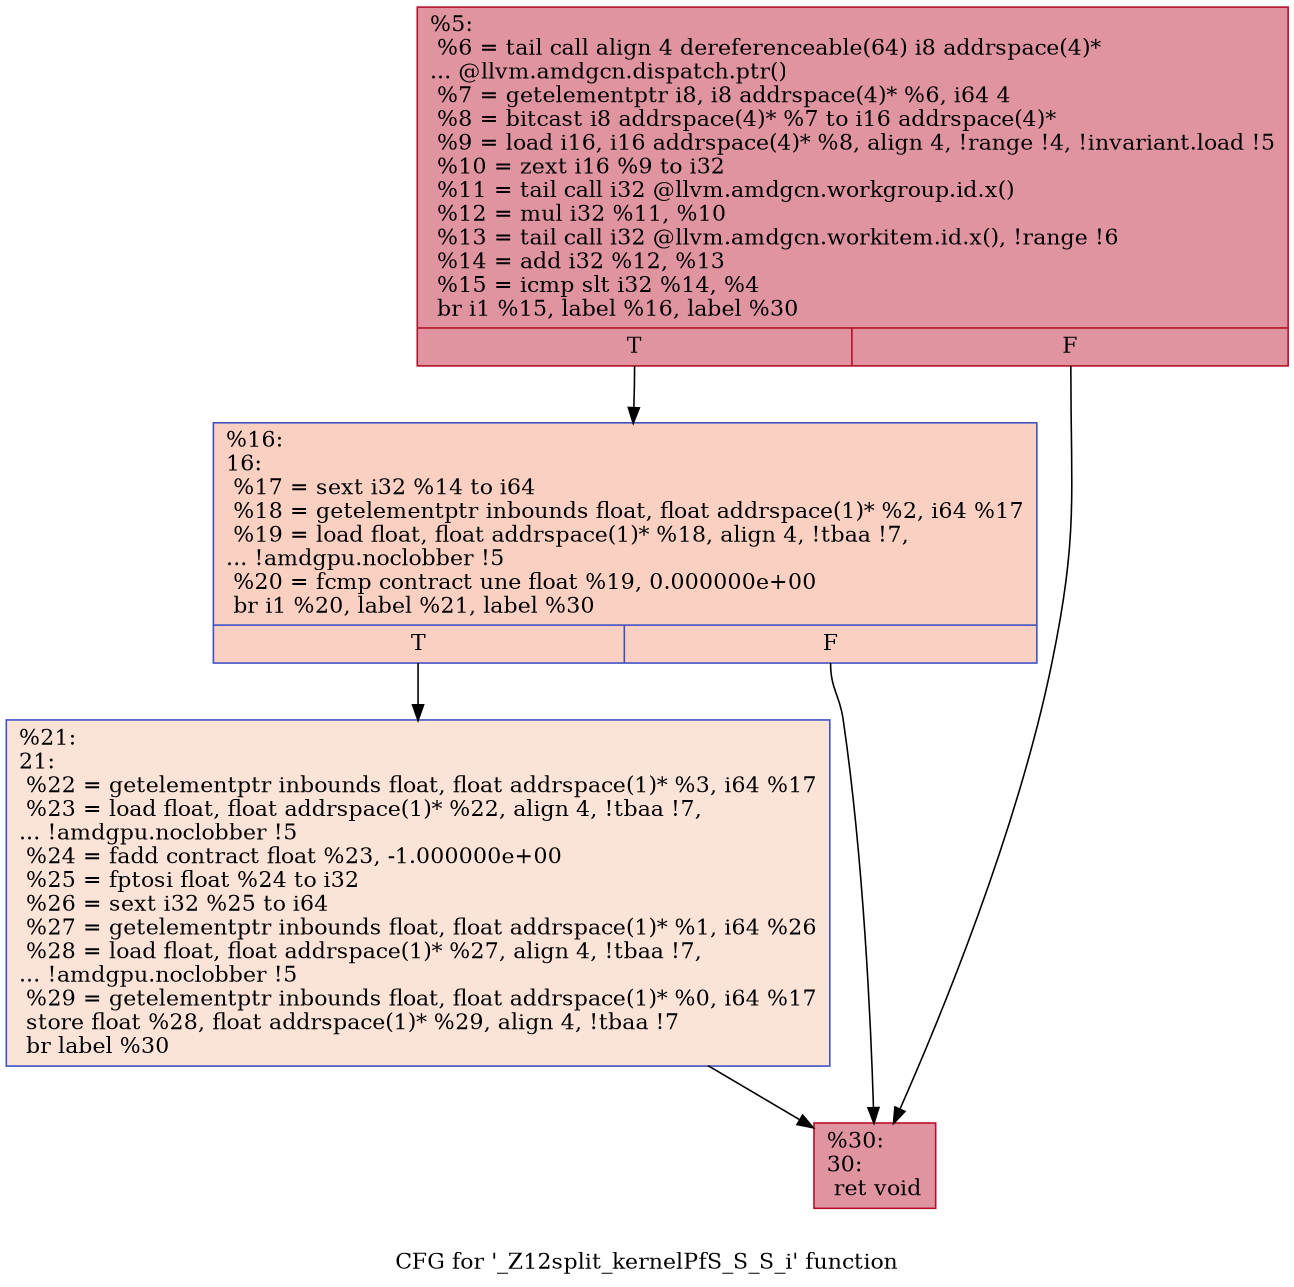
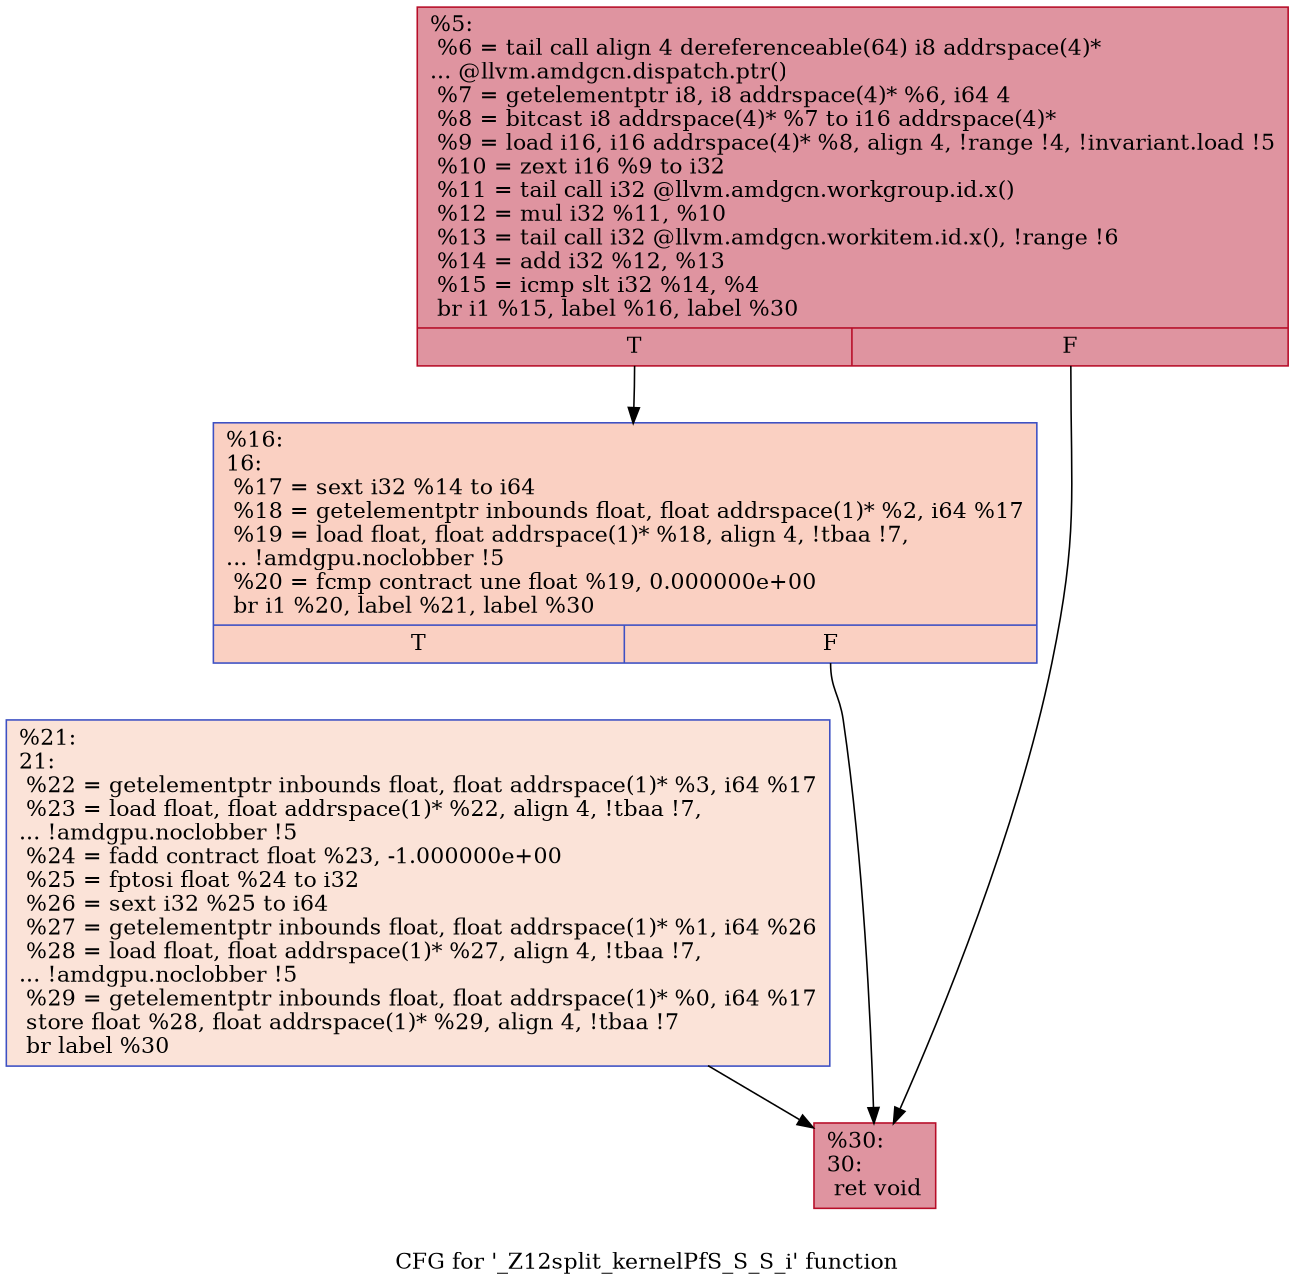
edge "%16:" -> "%21:": removed
